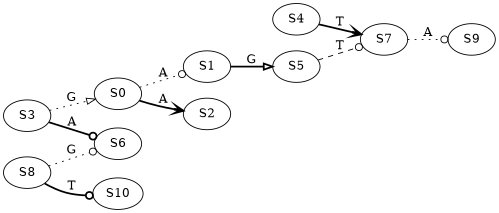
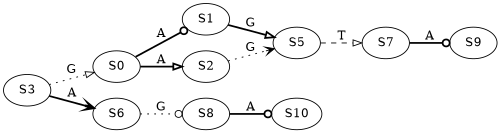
node "S4": removed
edge "S7" -> "S9": style dotted -> bold
edge "S5" -> "S7": arrowhead odot -> onormal
edge "S2" -> "S5": added, label "G"
edge "S0" -> "S1": style dotted -> bold
edge "S0" -> "S2": arrowhead vee -> onormal
edge "S3" -> "S6": arrowhead odot -> vee
edge "S8" -> "S6": reversed
edge "S8" -> "S10": label "T" -> "A"
